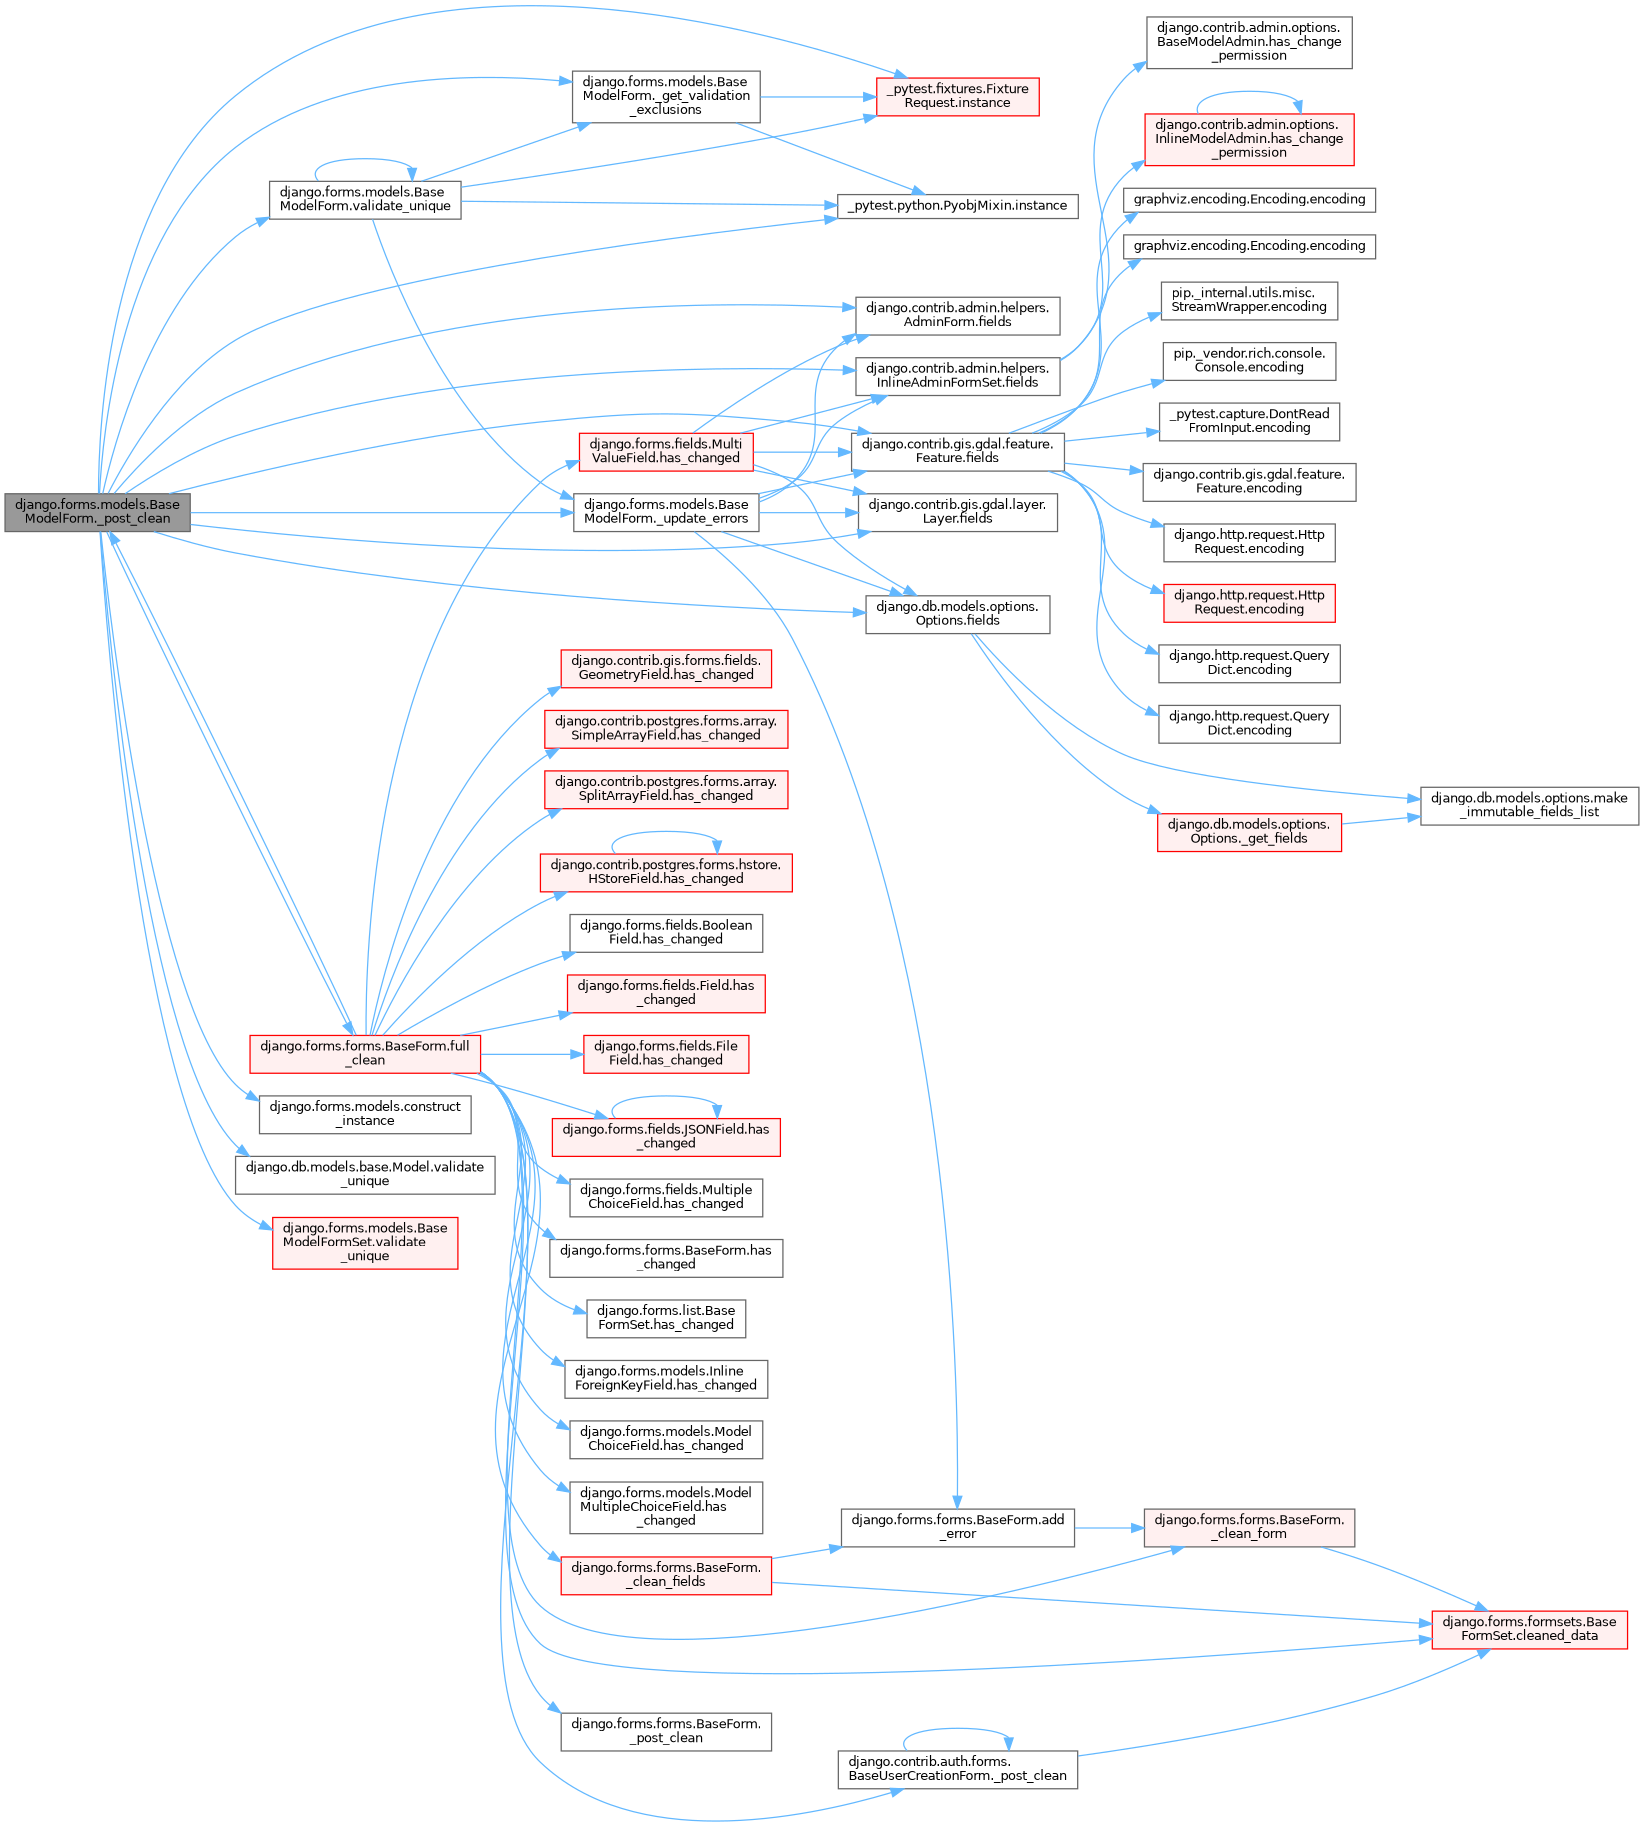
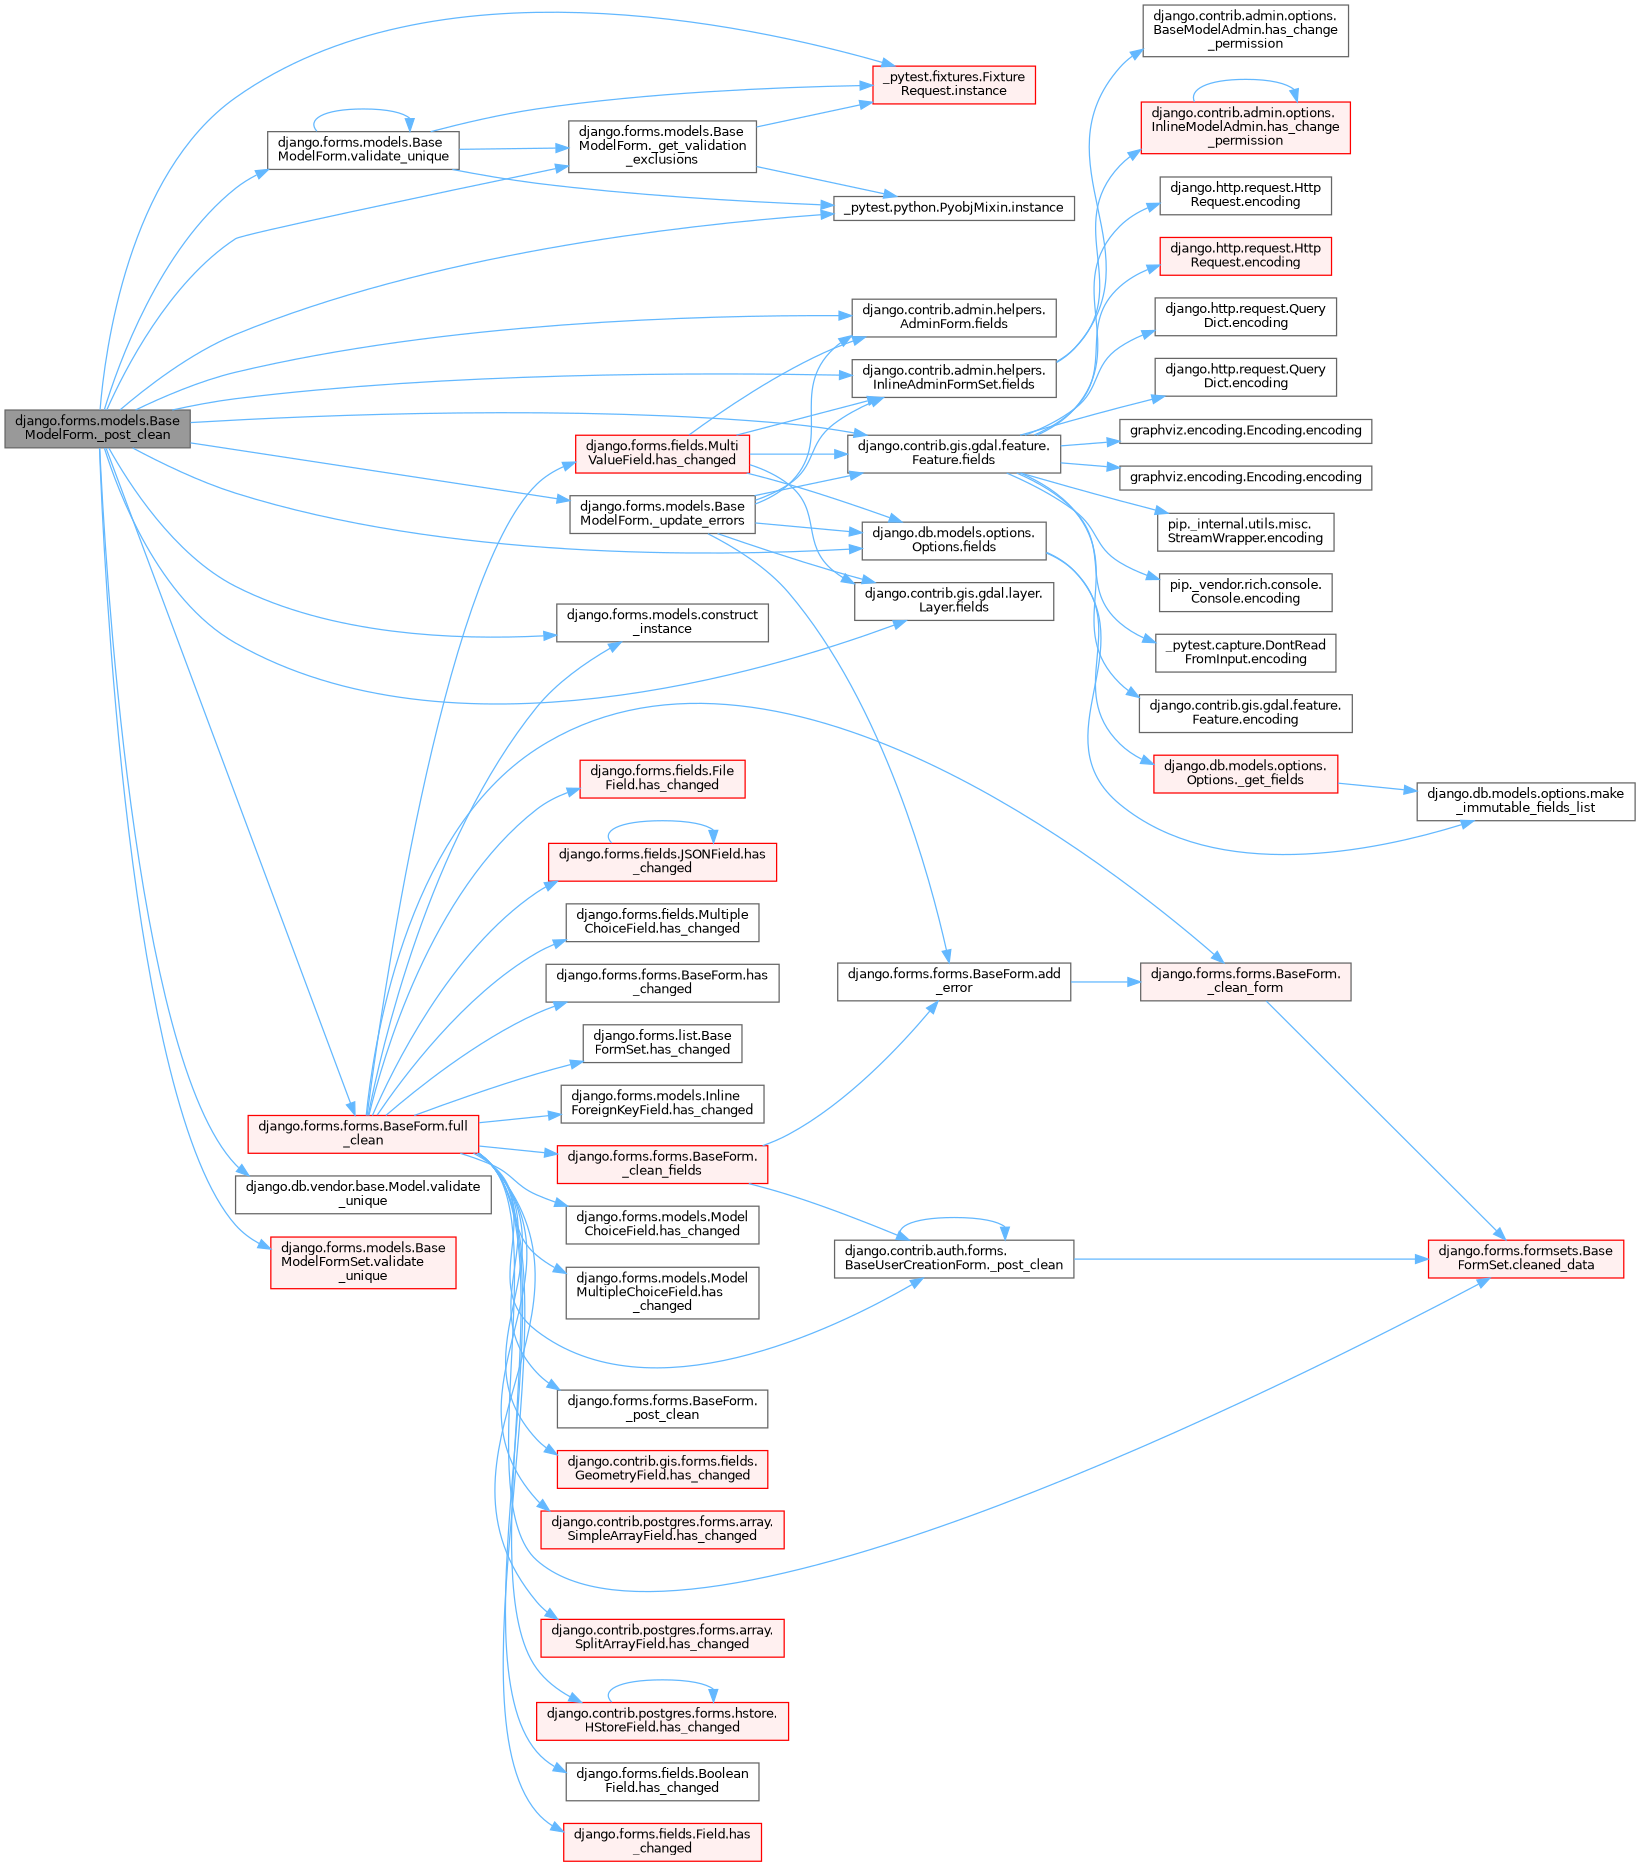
edge "django.forms.models.Base ModelForm.validate_unique" -> "django.forms.models.Base ModelForm._update_errors": removed
edge "django.forms.forms.BaseForm.full _clean" -> "django.forms.models.Base ModelForm._post_clean": now "django.forms.forms.BaseForm.full _clean" -> "django.forms.models.construct _instance"
node "django.db.models.base.Model.validate _unique": label "django.db.models.base.Model.validate _unique" -> "django.db.vendor.base.Model.validate _unique"
edge "django.forms.forms.BaseForm. _clean_fields" -> "django.forms.formsets.Base FormSet.cleaned_data": now "django.forms.forms.BaseForm. _clean_fields" -> "django.contrib.auth.forms. BaseUserCreationForm._post_clean"
